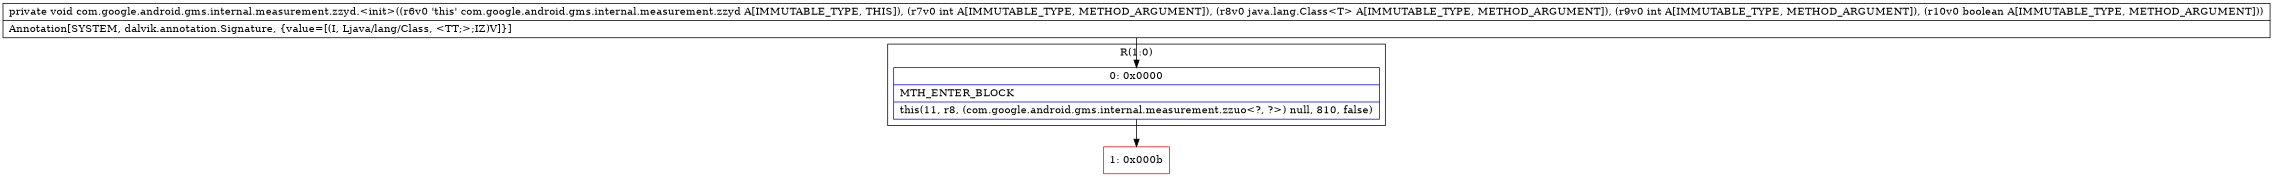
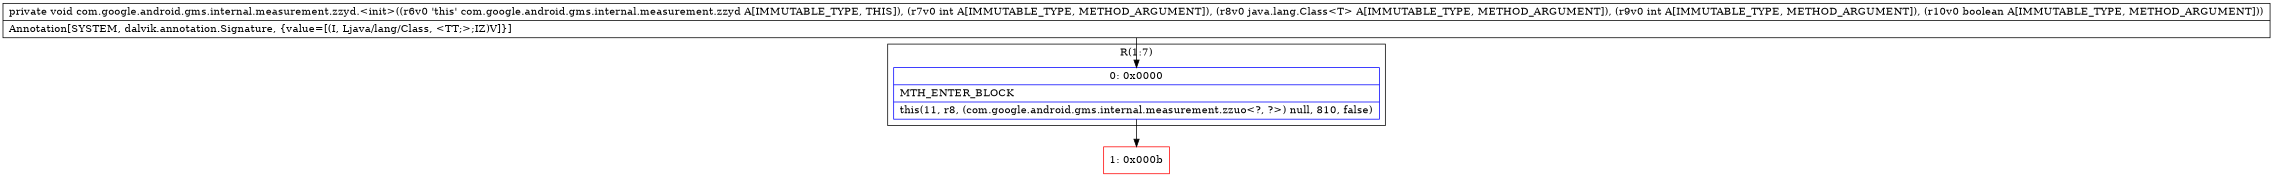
cluster "R(1:0)": label "R(1:0)" -> "R(1:7)"
